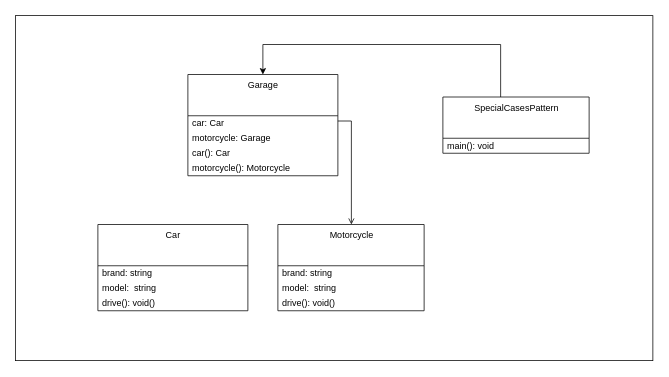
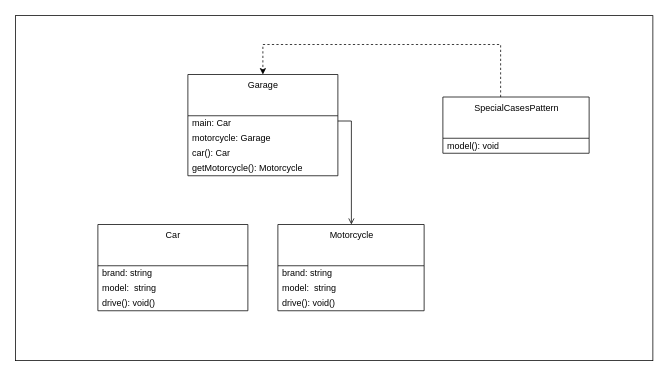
edge "SpecialCasesPattern" -> "Garage": style solid -> dashed
node "car: Car": label "car: Car" -> "main: Car"
node "main(): void": label "main(): void" -> "model(): void"
node "motorcycle(): Motorcycle": label "motorcycle(): Motorcycle" -> "getMotorcycle(): Motorcycle"
